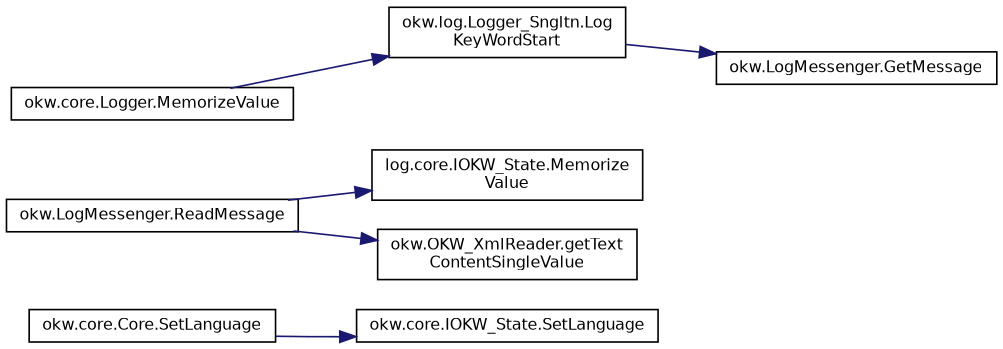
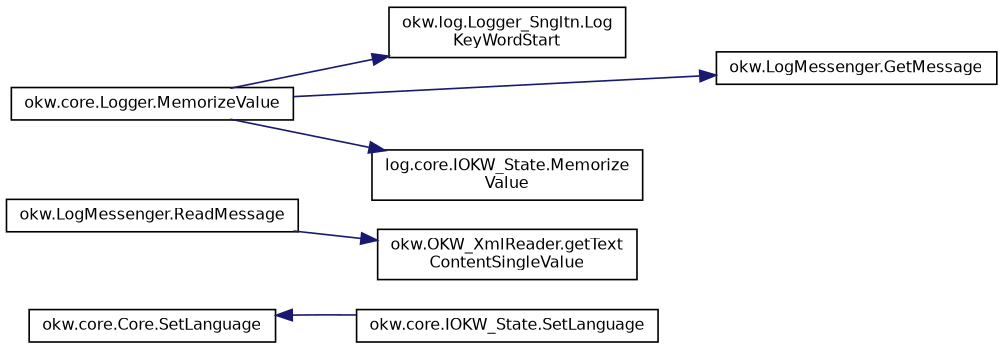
edge "okw.log.Logger_Sngltn.Log KeyWordStart" -> "okw.LogMessenger.GetMessage": now "okw.core.Logger.MemorizeValue" -> "okw.LogMessenger.GetMessage"
edge "okw.LogMessenger.ReadMessage" -> "log.core.IOKW_State.Memorize Value": now "okw.core.Logger.MemorizeValue" -> "log.core.IOKW_State.Memorize Value"
edge "okw.core.Core.SetLanguage" -> "okw.core.IOKW_State.SetLanguage": reversed
